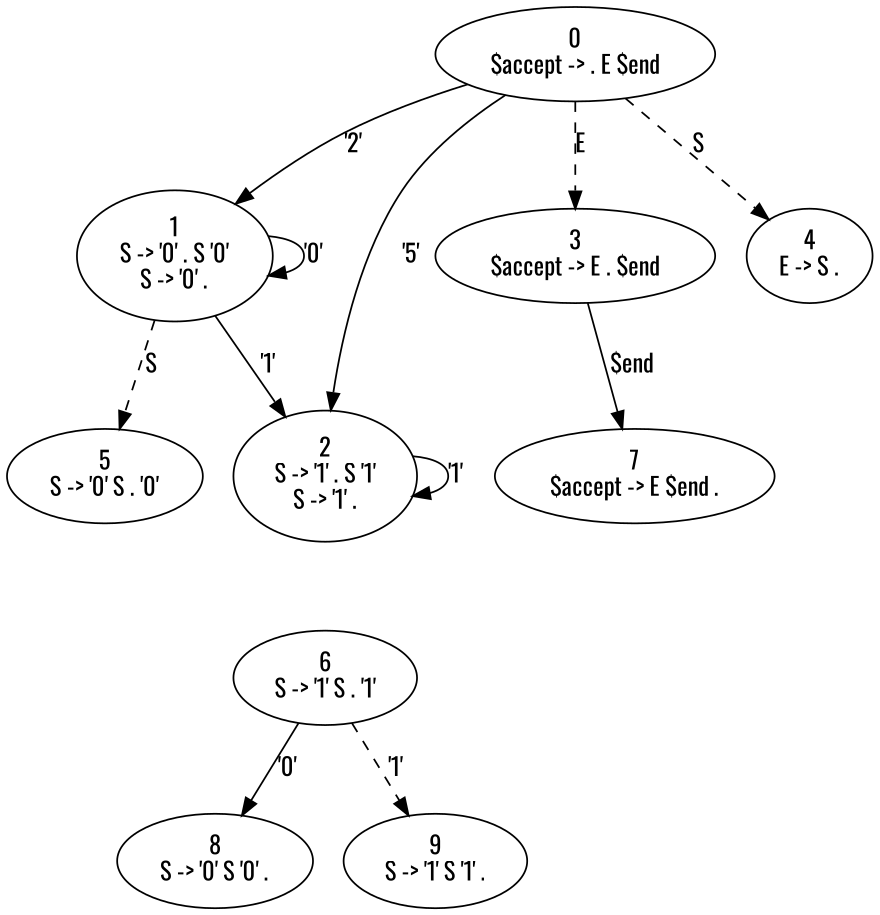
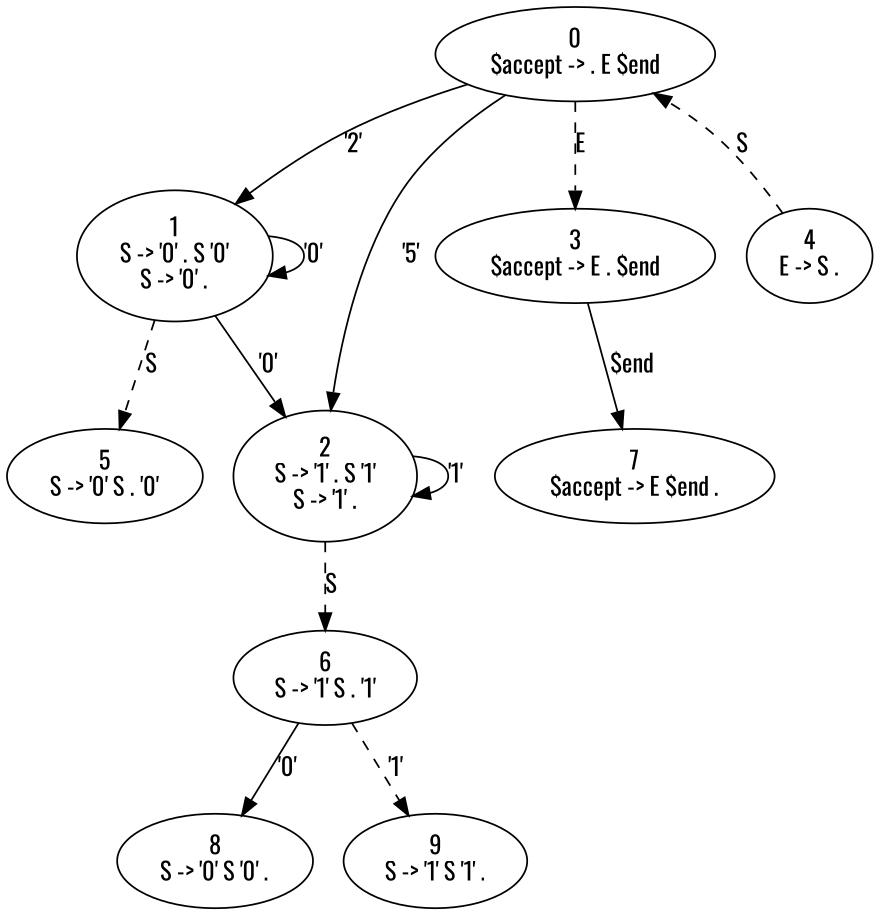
edge "0 $accept -> . E $end" -> "4 E -> S .": reversed
edge "1 S -> '0' . S '0' S -> '0' ." -> "2 S -> '1' . S '1' S -> '1' .": label "'1'" -> "'0'"
edge "2 S -> '1' . S '1' S -> '1' ." -> "6 S -> '1' S . '1'": added, label "S"
